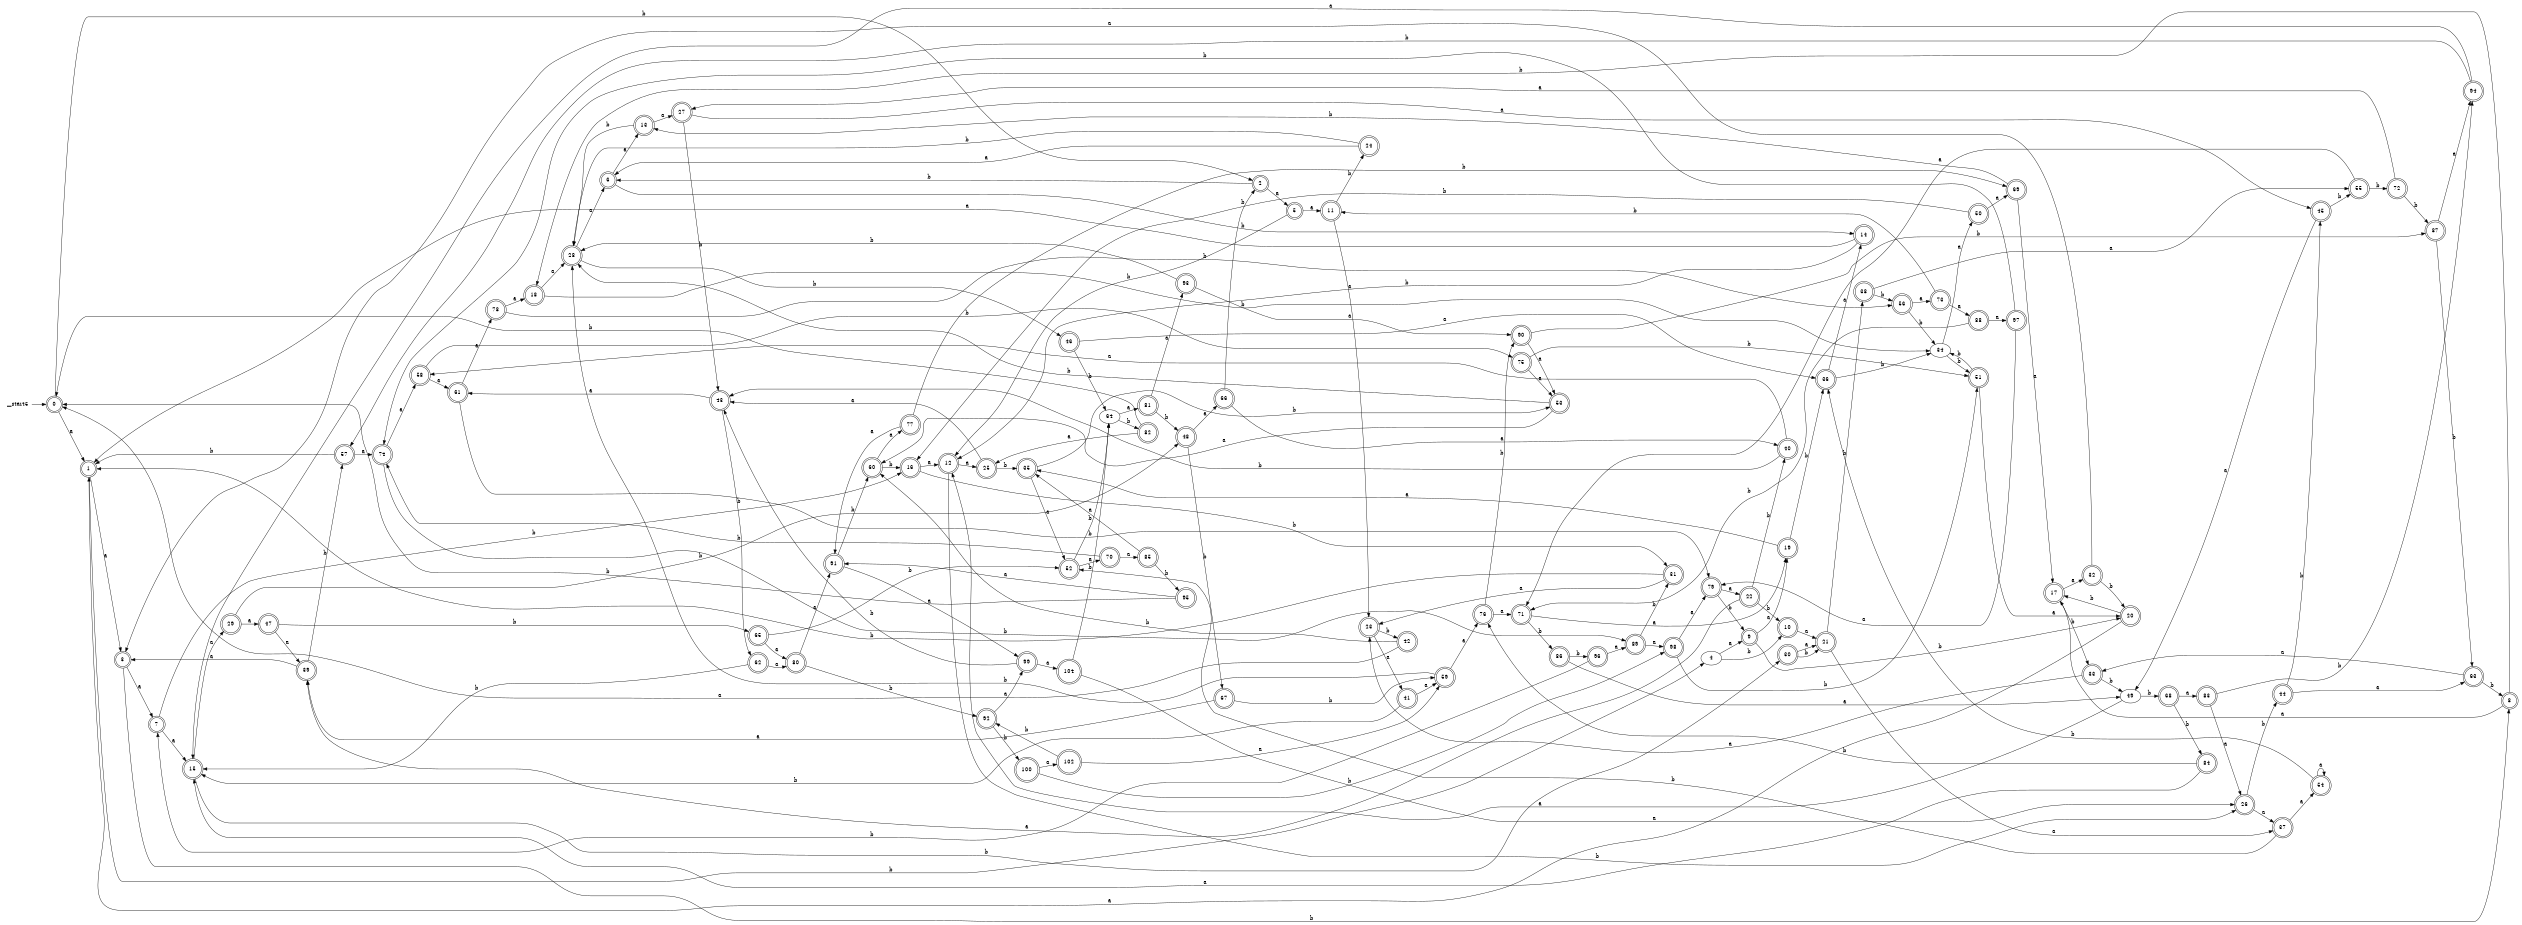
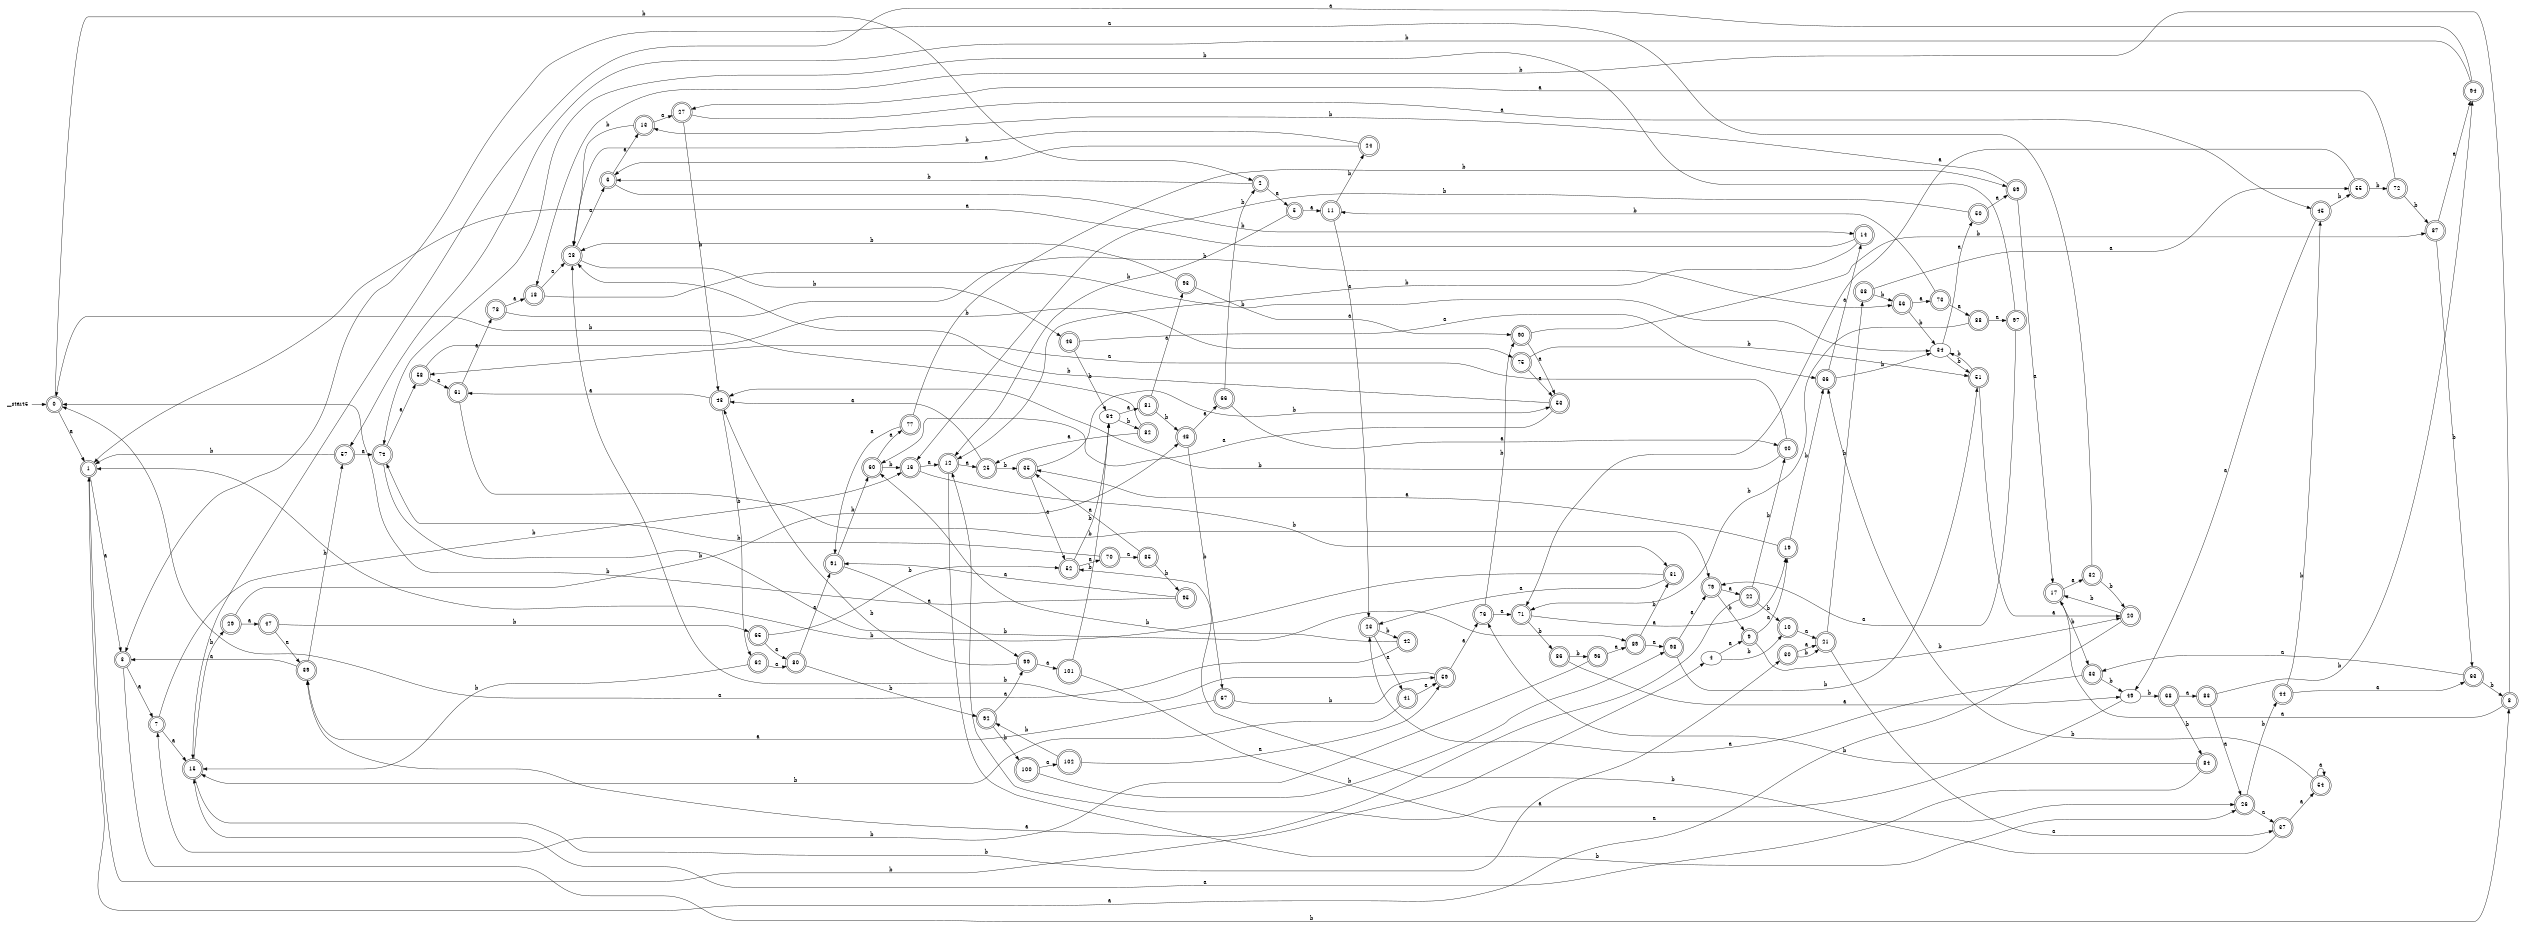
edge "15" -> "29": label "a" -> "b"
node "104": label "104" -> "101"
